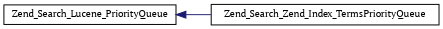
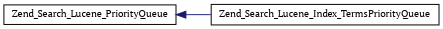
node "Zend_Search_Zend_Index_TermsPriorityQueue": label "Zend_Search_Zend_Index_TermsPriorityQueue" -> "Zend_Search_Lucene_Index_TermsPriorityQueue"
